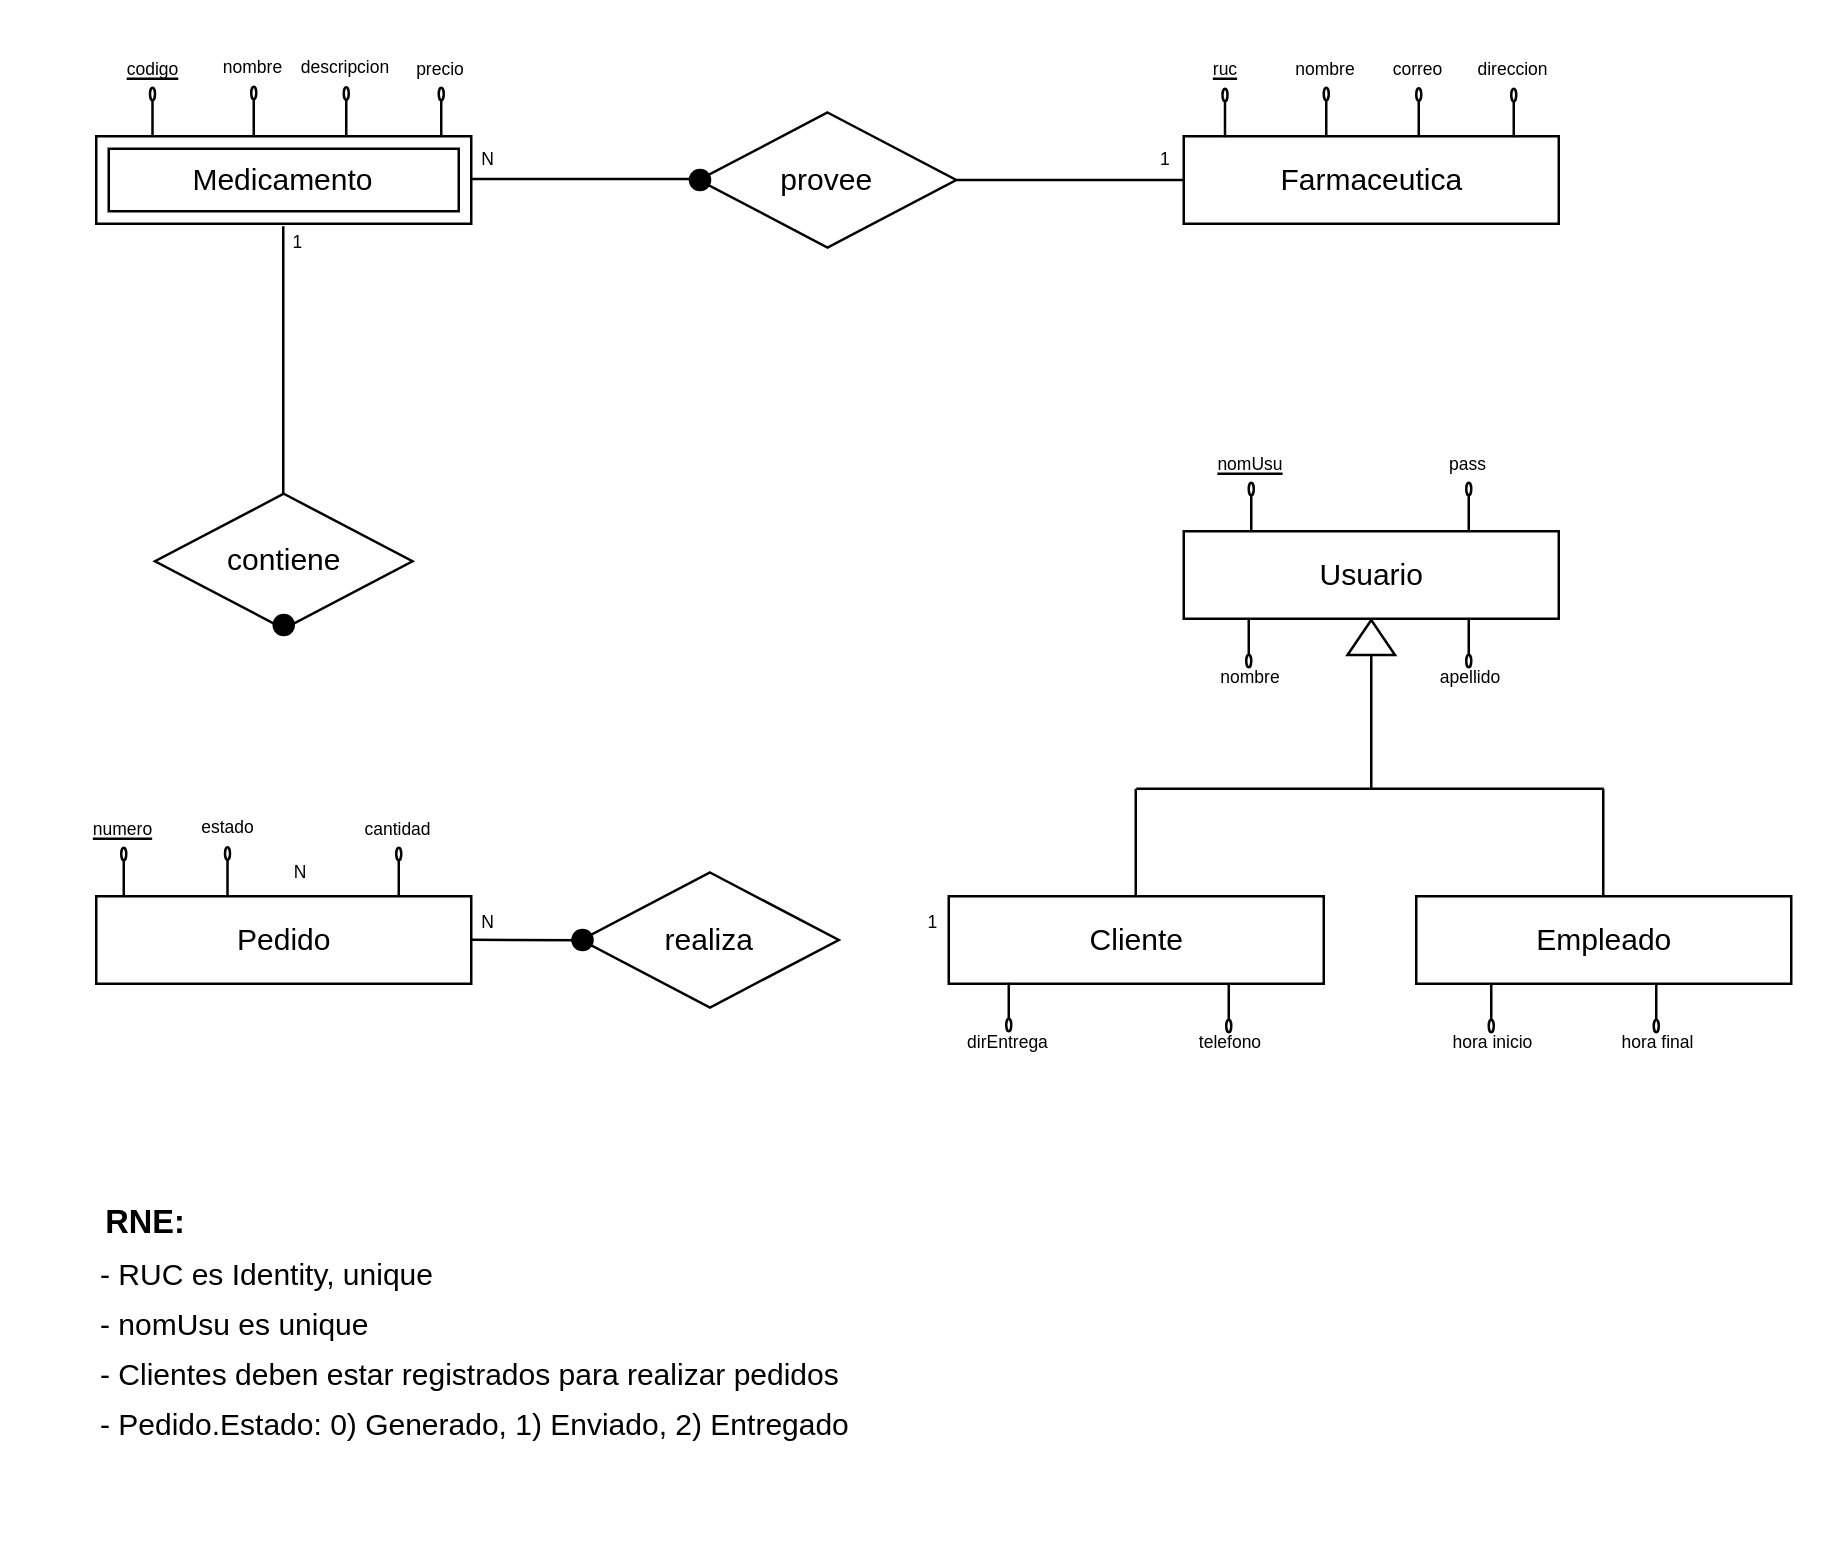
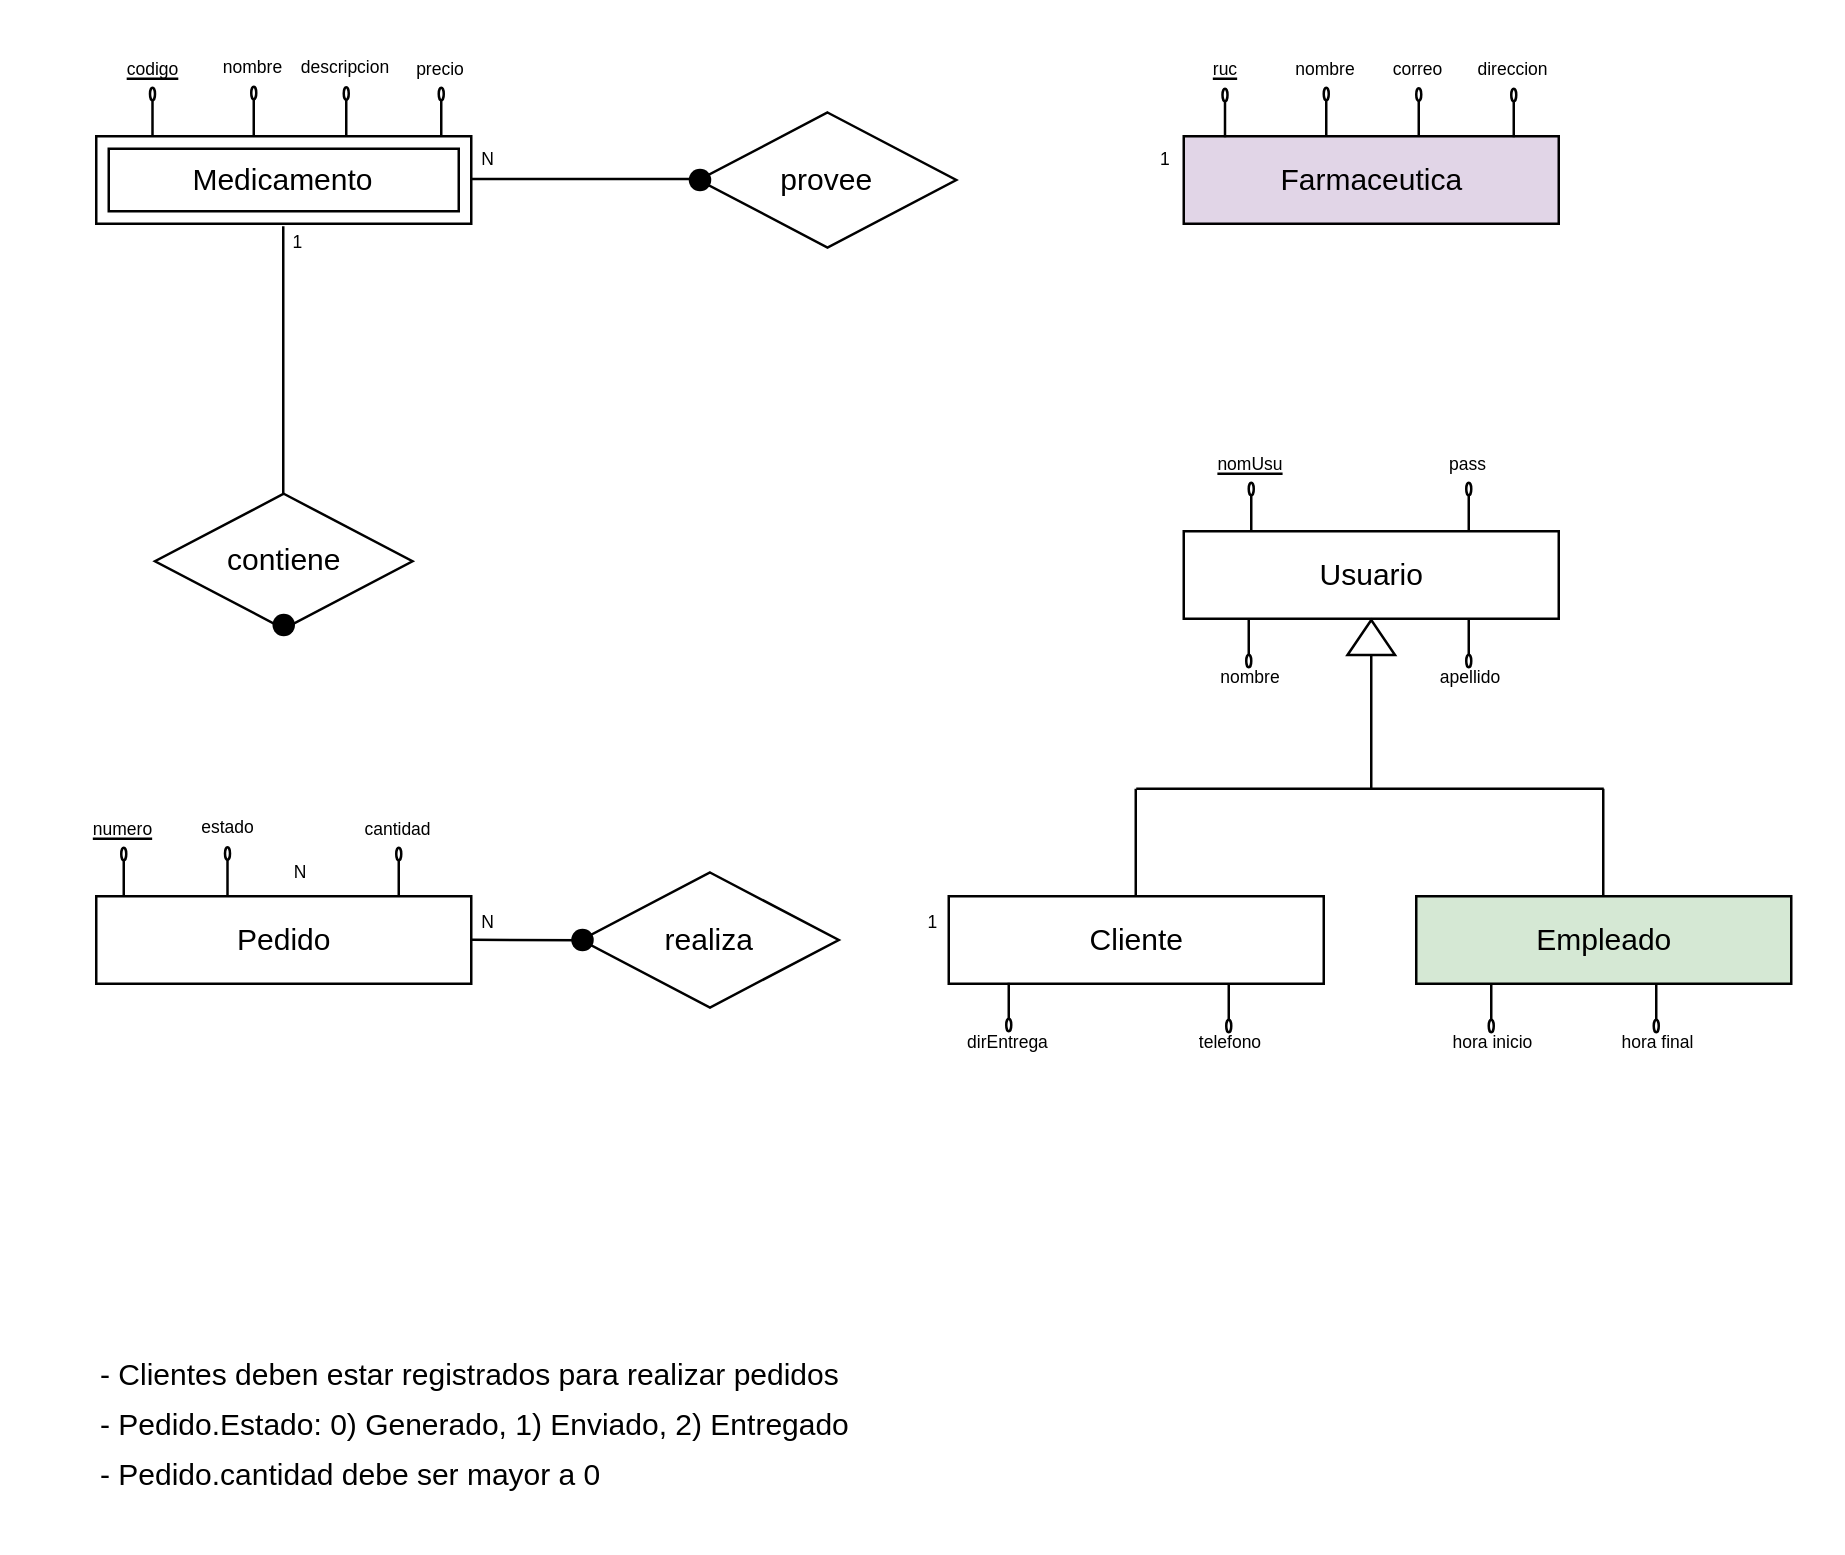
edge "provee" -- "Farmaceutica": removed
node "Farmaceutica": fillcolor #ffffff -> #e1d5e7
node "Empleado": fillcolor #ffffff -> #d5e8d4
node "RNE:": removed
node "- RUC es Identity, unique": removed
node "- nomUsu es unique": removed
node "- Pedido.cantidad debe ser mayor a 0": added
